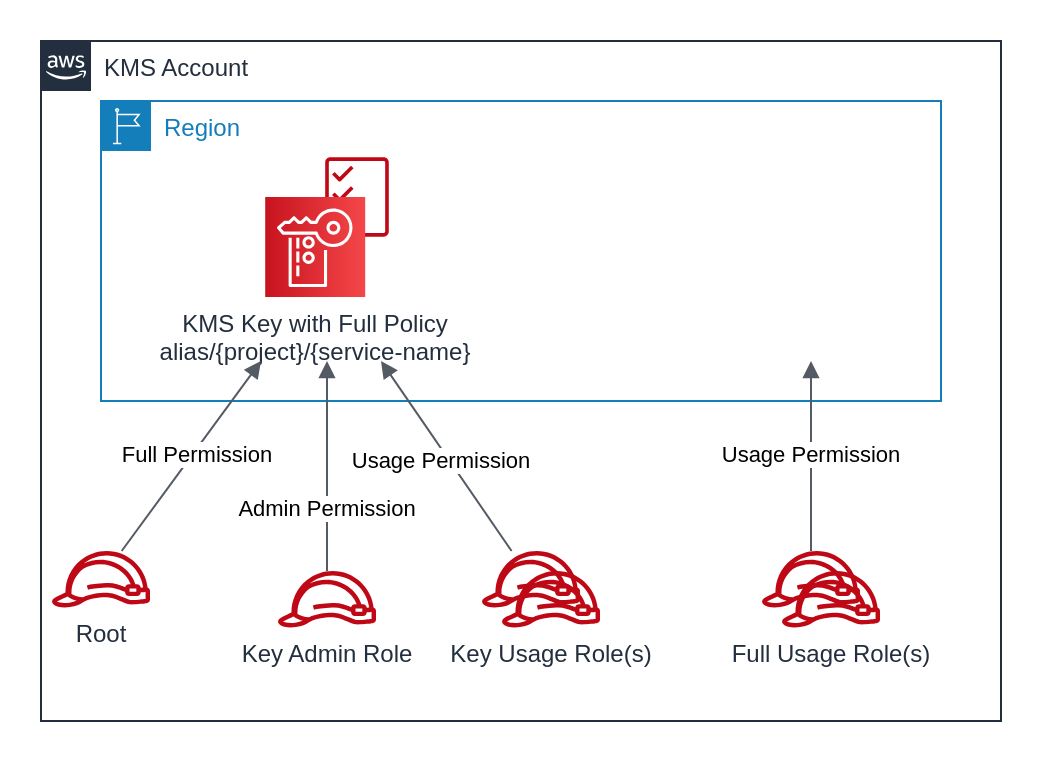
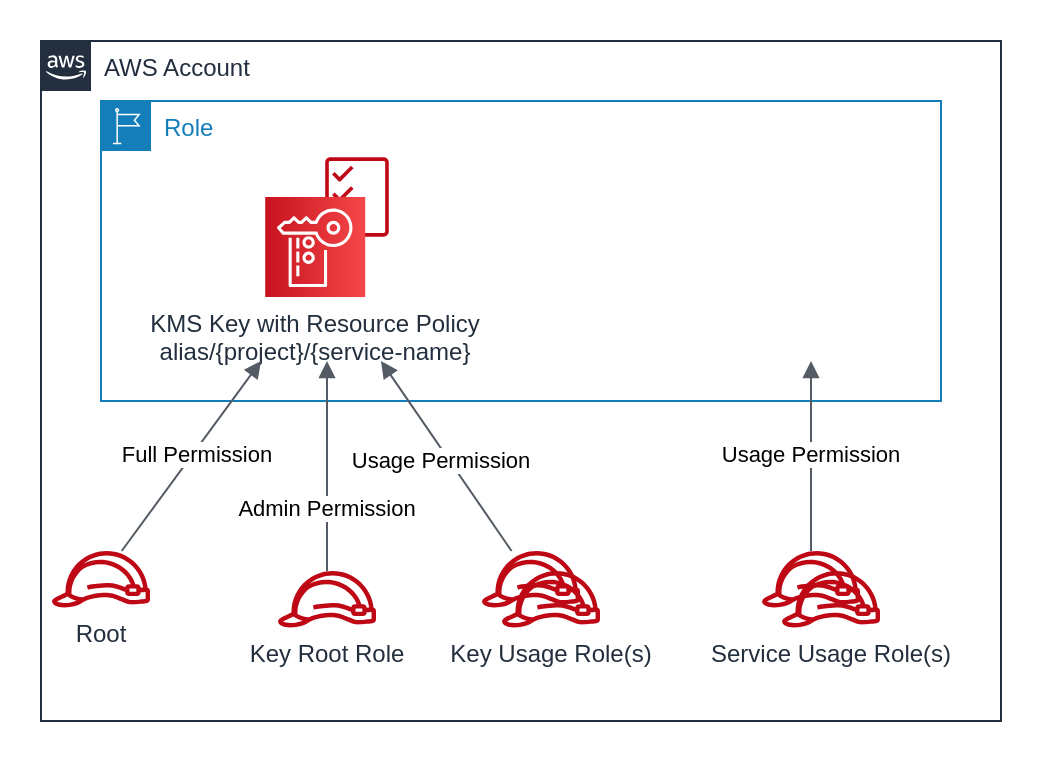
node "KMS Account": label "KMS Account" -> "AWS Account"
node "Region": label "Region" -> "Role"
node "KMS Key with Full Policy alias/{project}/{service-name}": label "KMS Key with Full Policy alias/{project}/{service-name}" -> "KMS Key with Resource Policy alias/{project}/{service-name}"
node "Key Admin Role": label "Key Admin Role" -> "Key Root Role"
node "Full Usage Role(s)": label "Full Usage Role(s)" -> "Service Usage Role(s)"
